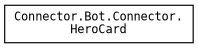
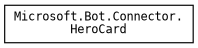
node "Connector.Bot.Connector. HeroCard": label "Connector.Bot.Connector. HeroCard" -> "Microsoft.Bot.Connector. HeroCard"
